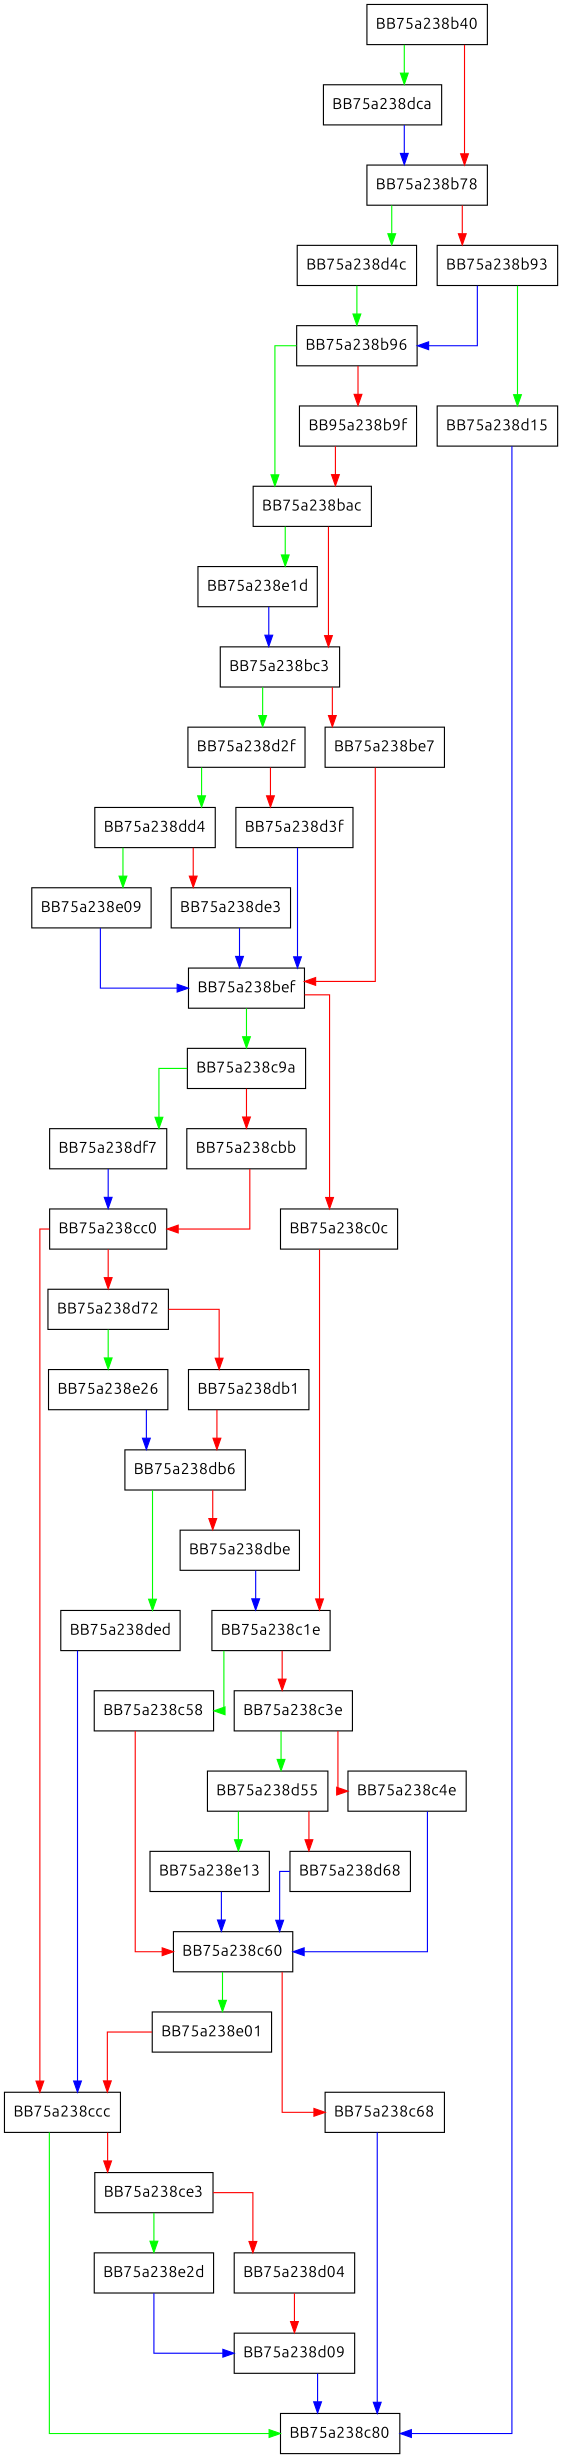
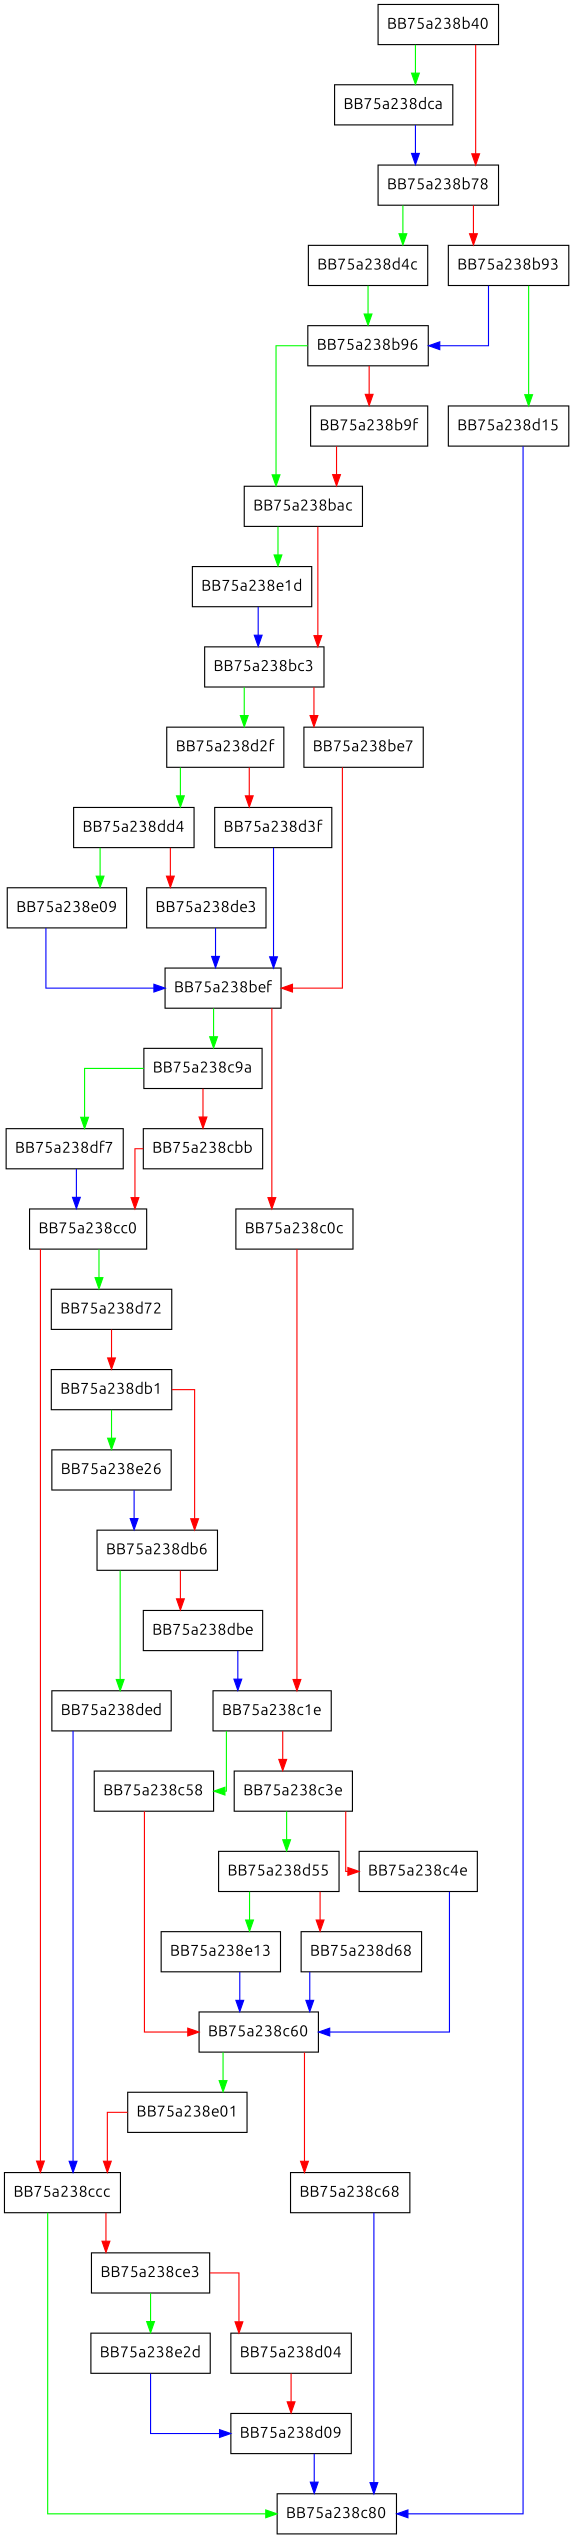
node "BB95a238b9f": label "BB95a238b9f" -> "BB75a238b9f"
edge "BB75a238cc0" -> "BB75a238d72": color red -> green
edge "BB75a238d72" -> "BB75a238e26": now "BB75a238db1" -> "BB75a238e26"
